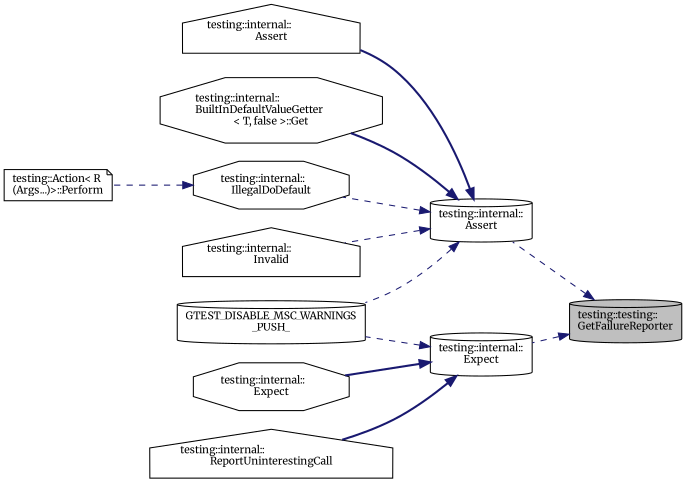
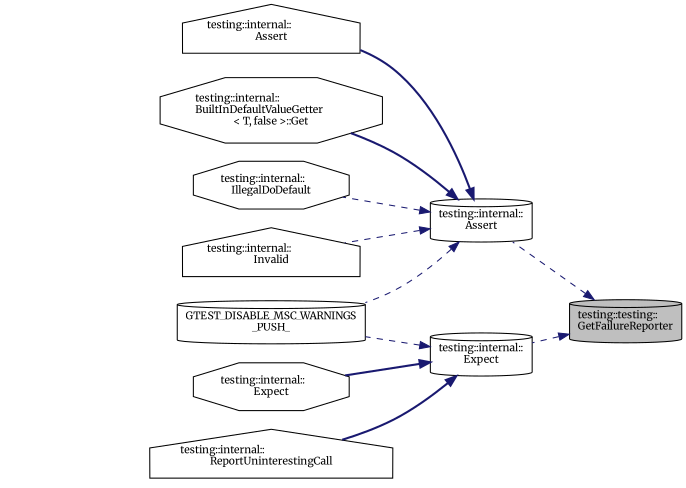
node "testing::Action< R (Args...)>::Perform": removed
